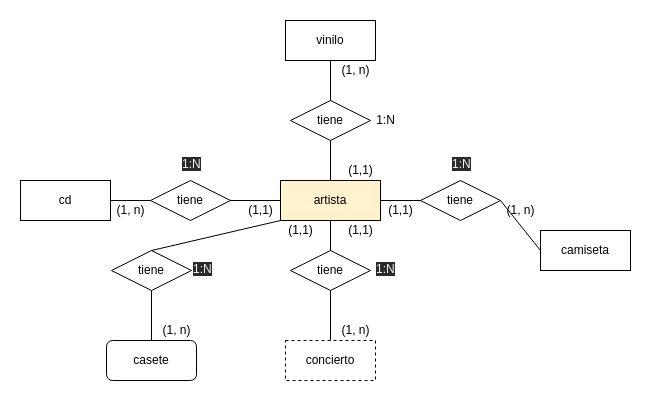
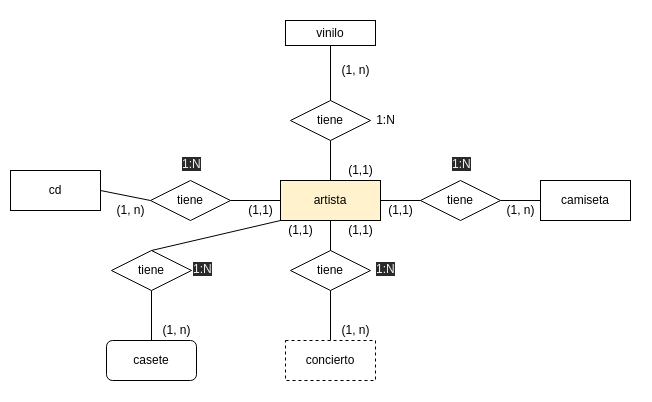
node "vinilo": size 90x40 -> 90x25
node "cd": moved (66, 201) -> (56, 191)
node "camiseta": moved (586, 251) -> (586, 201)
